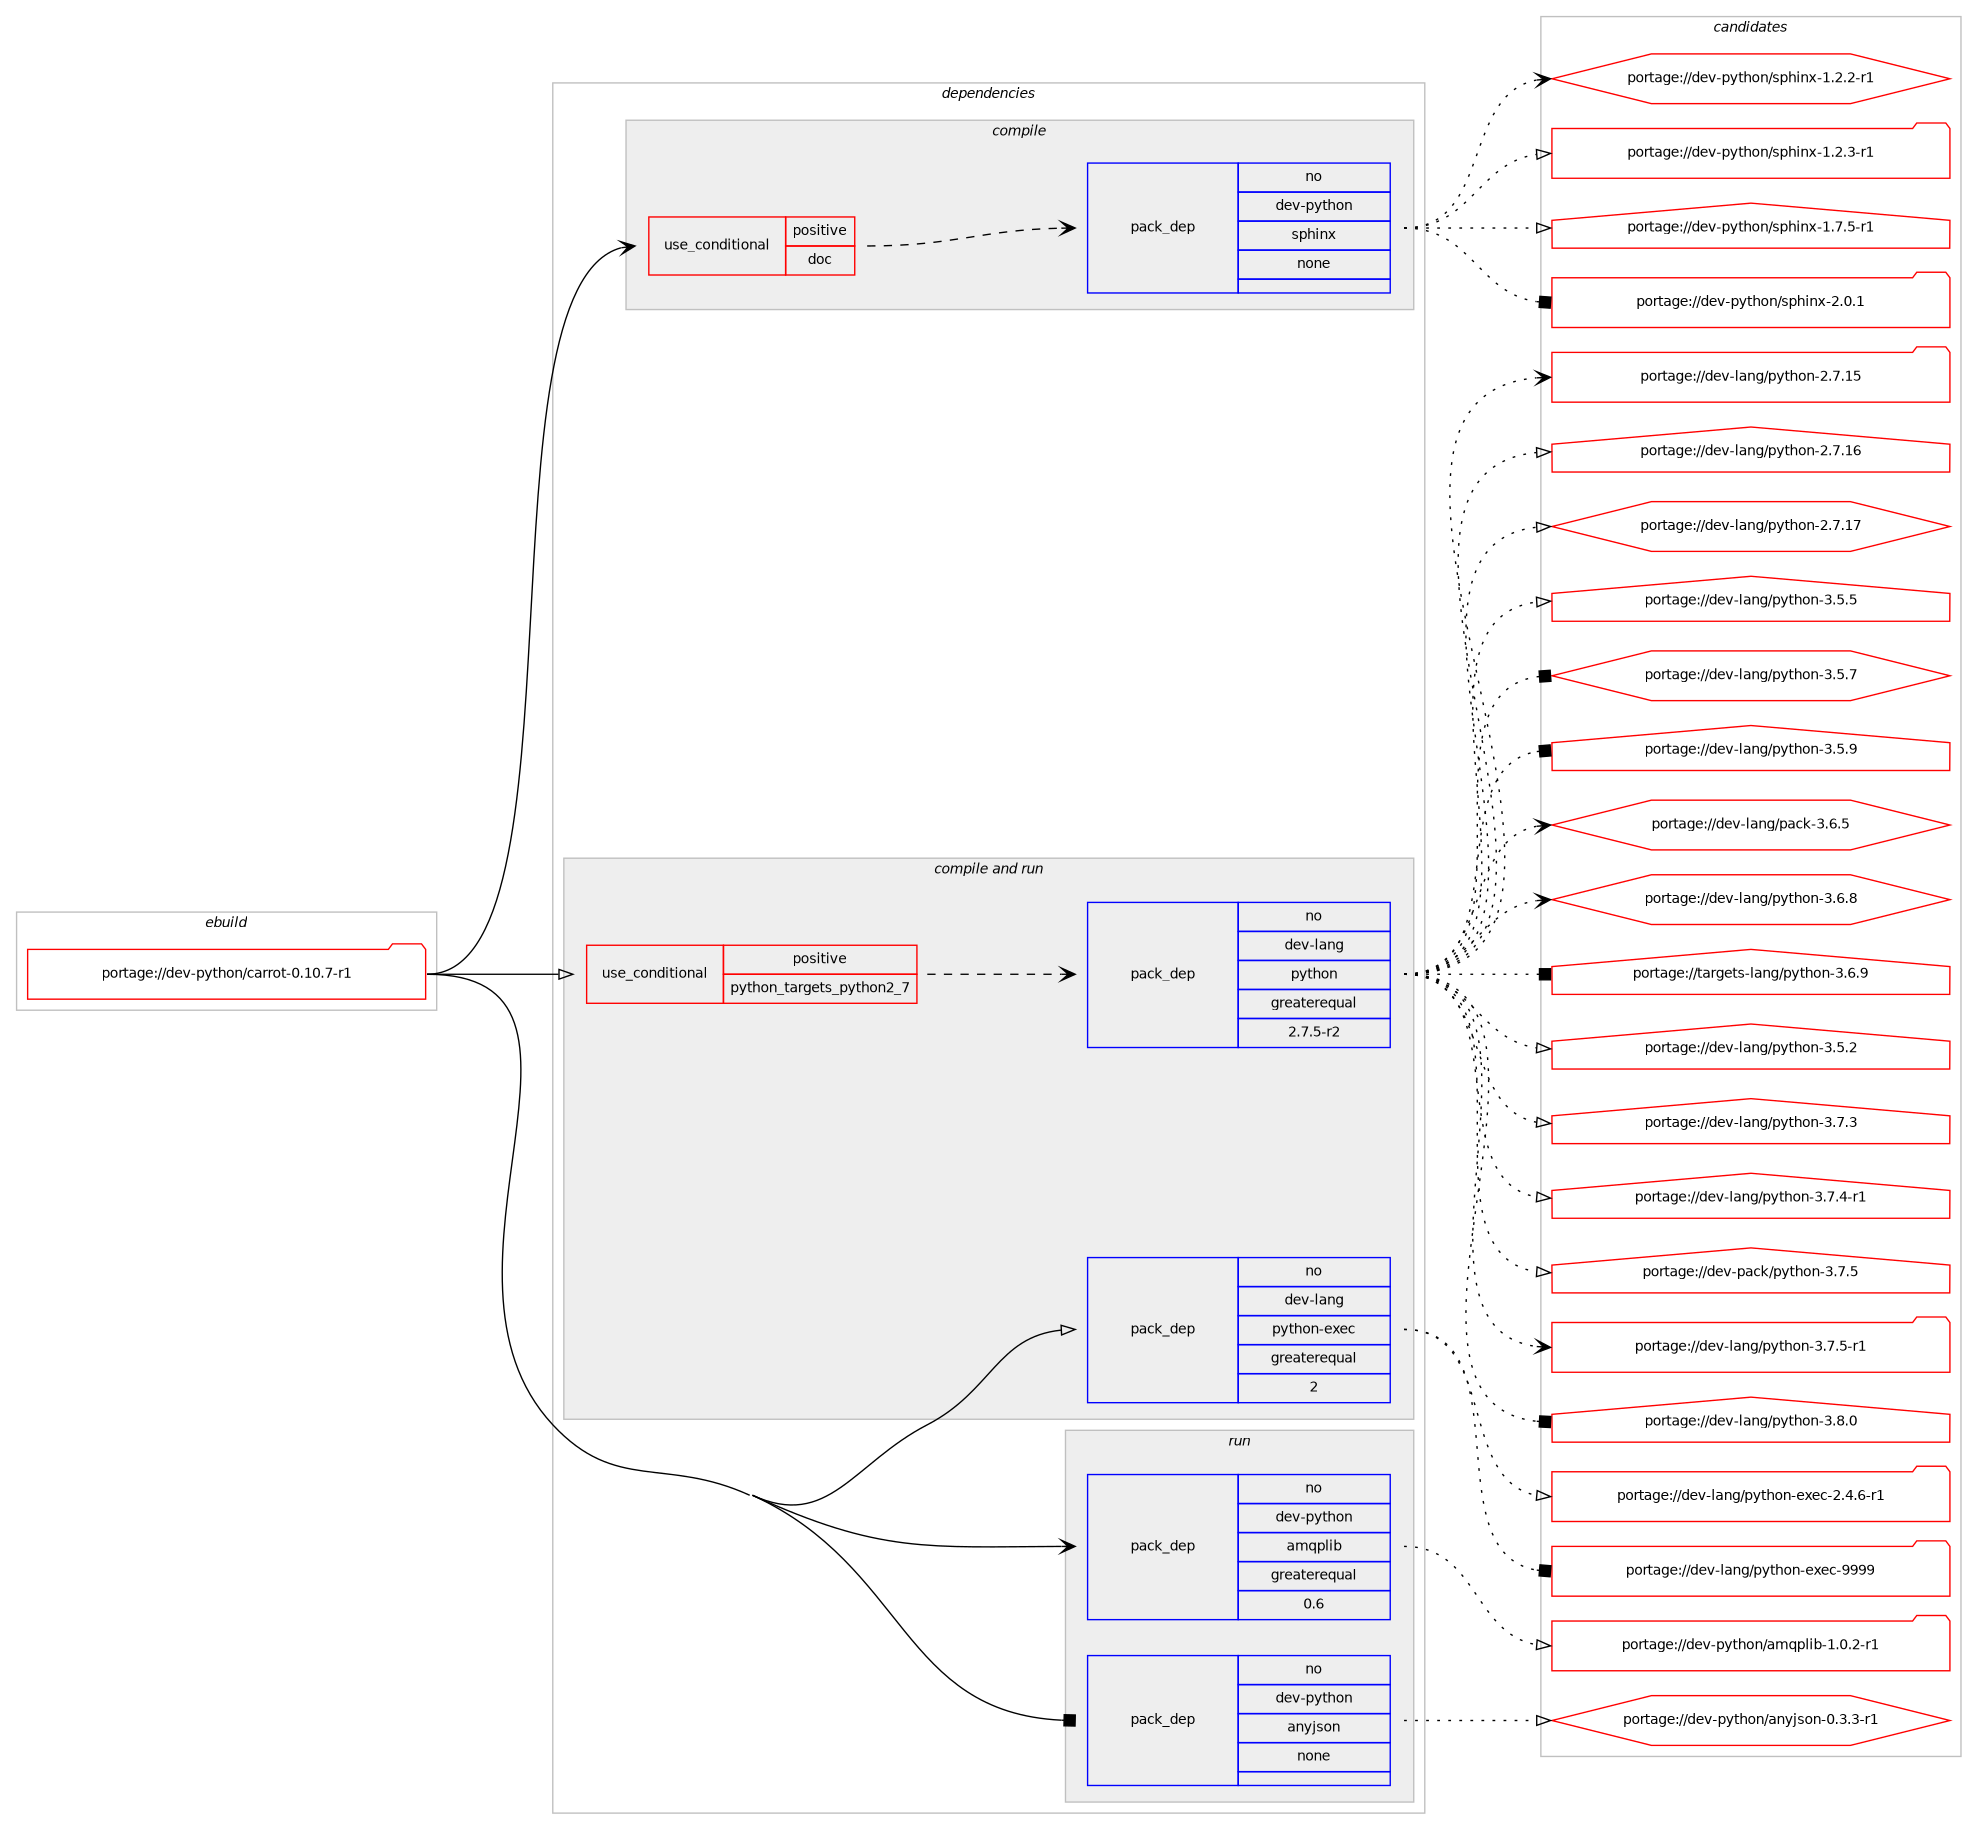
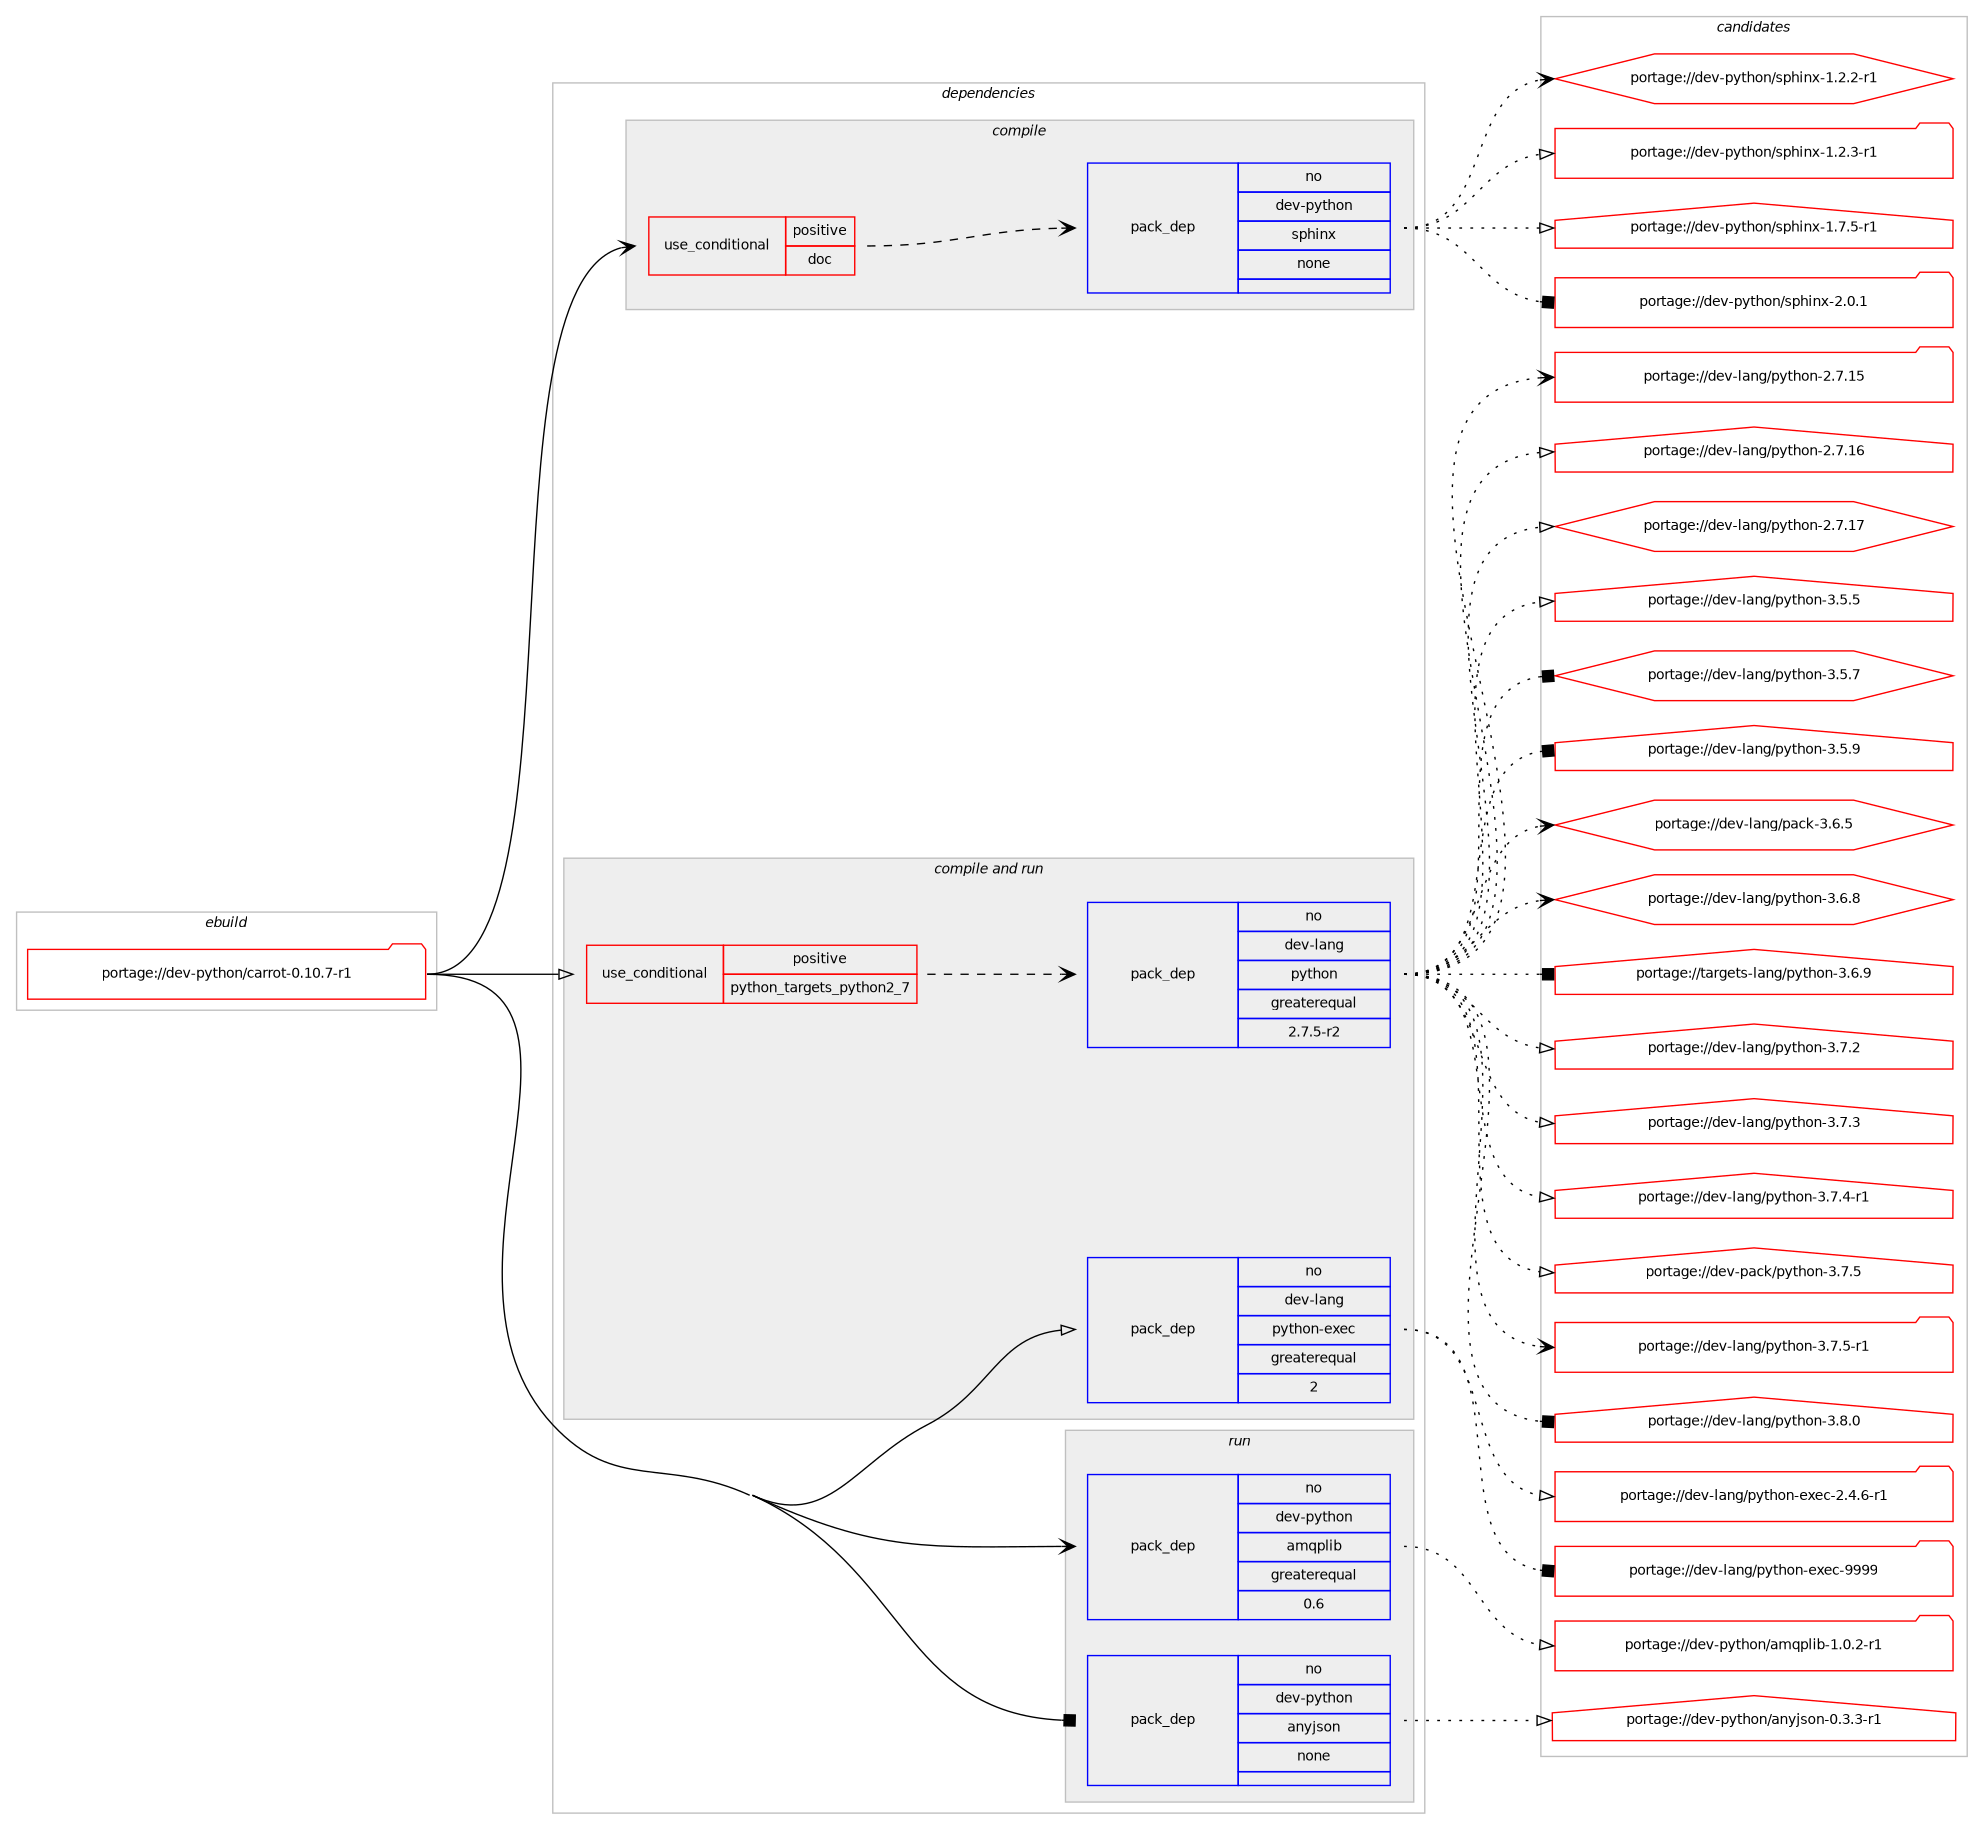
node "portage://dev-lang/python-3.5.2": label "portage://dev-lang/python-3.5.2" -> "portage://dev-lang/python-3.7.2"
node "portage://dev-python/anyjson-0.3.3-r1": shape hexagon -> house
